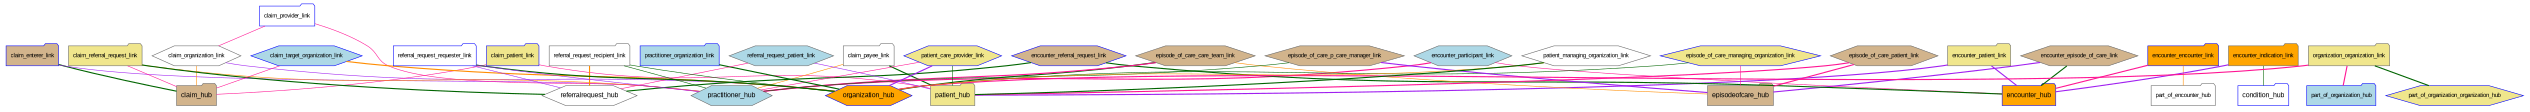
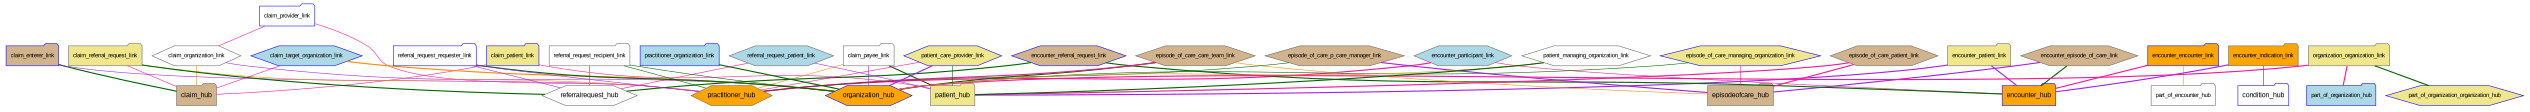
edge "claim_payee_link" -- "organization_hub": added
node "practitioner_hub": fillcolor lightblue -> orange
